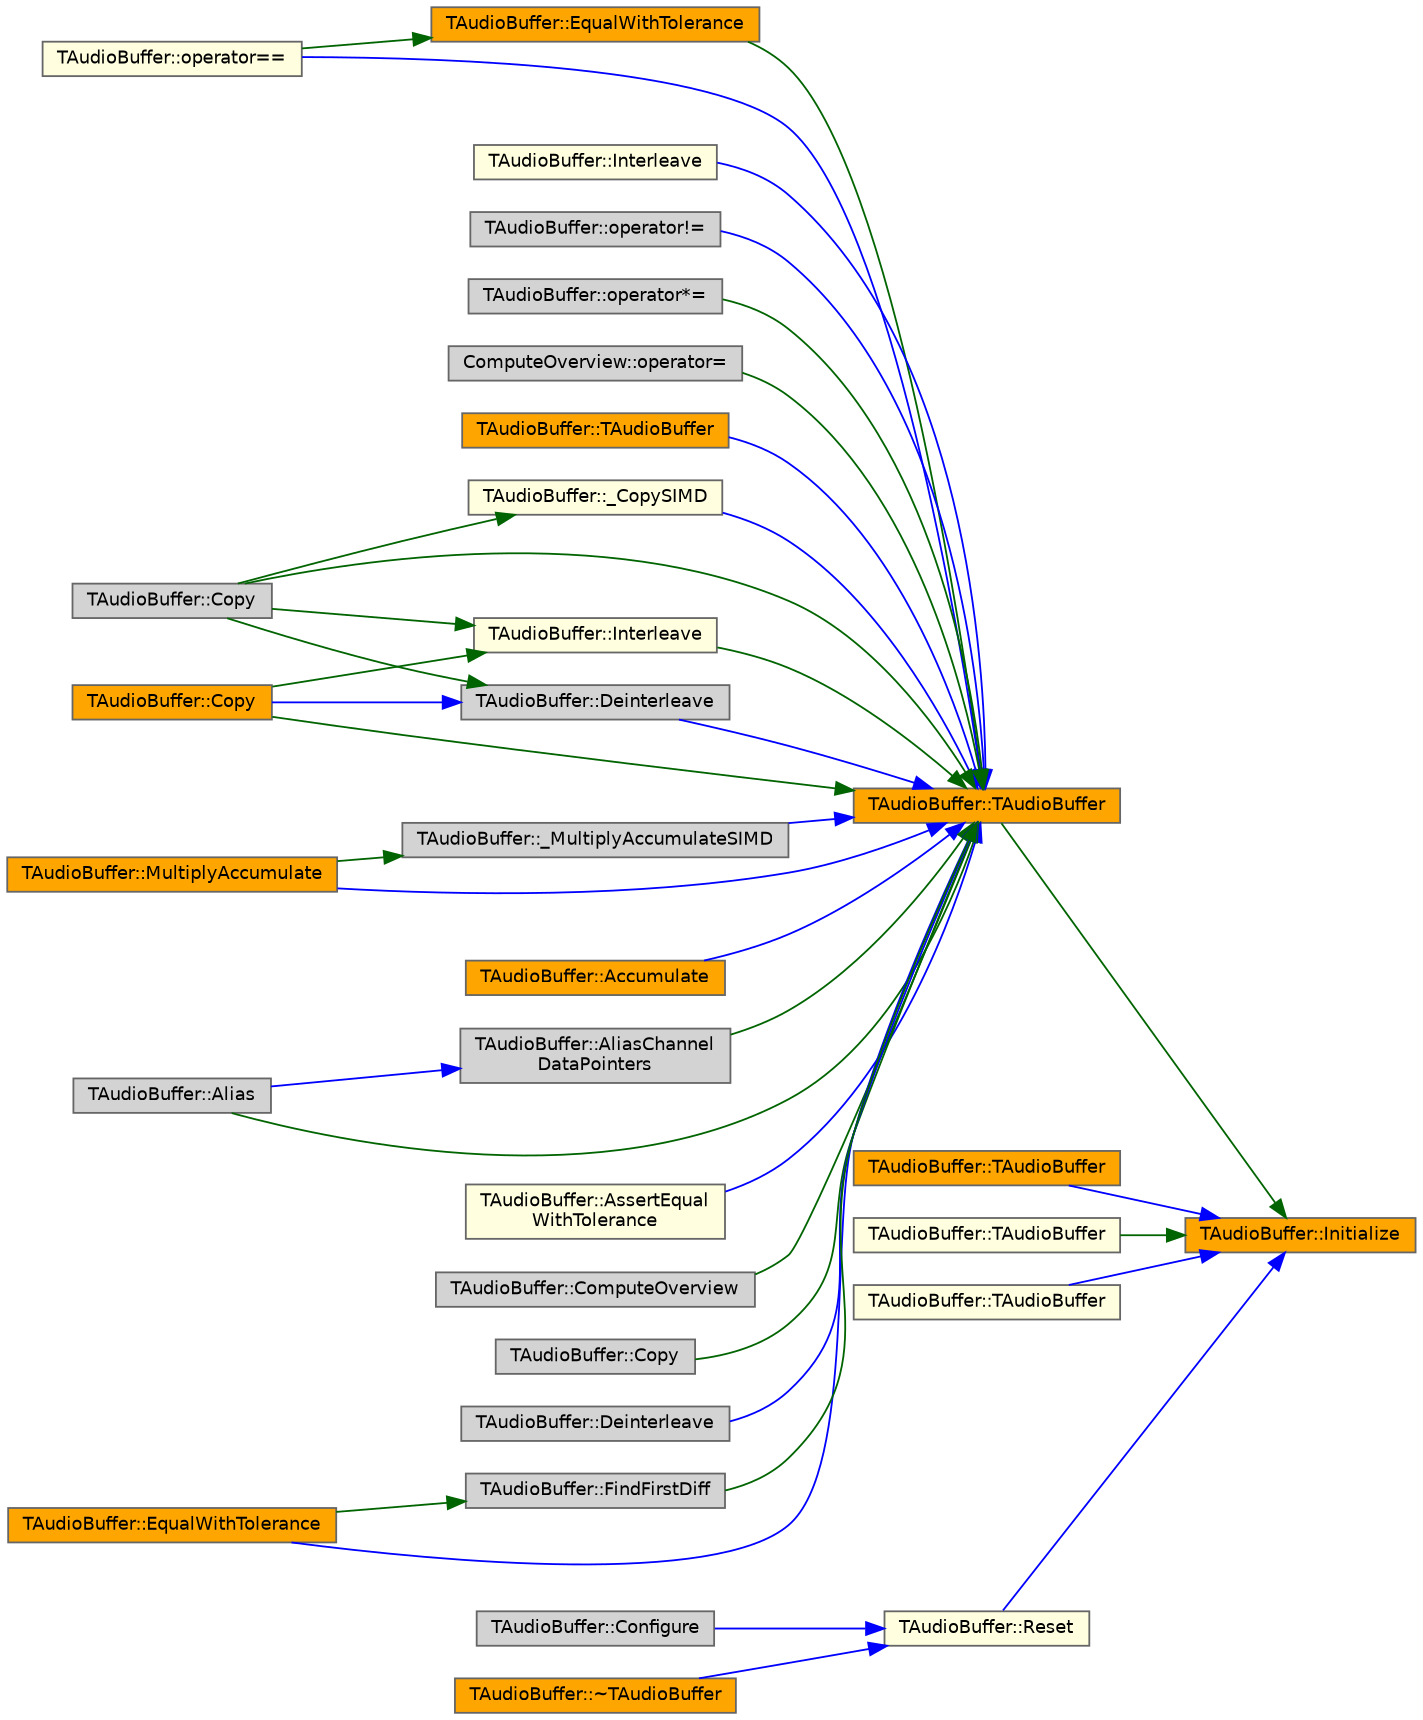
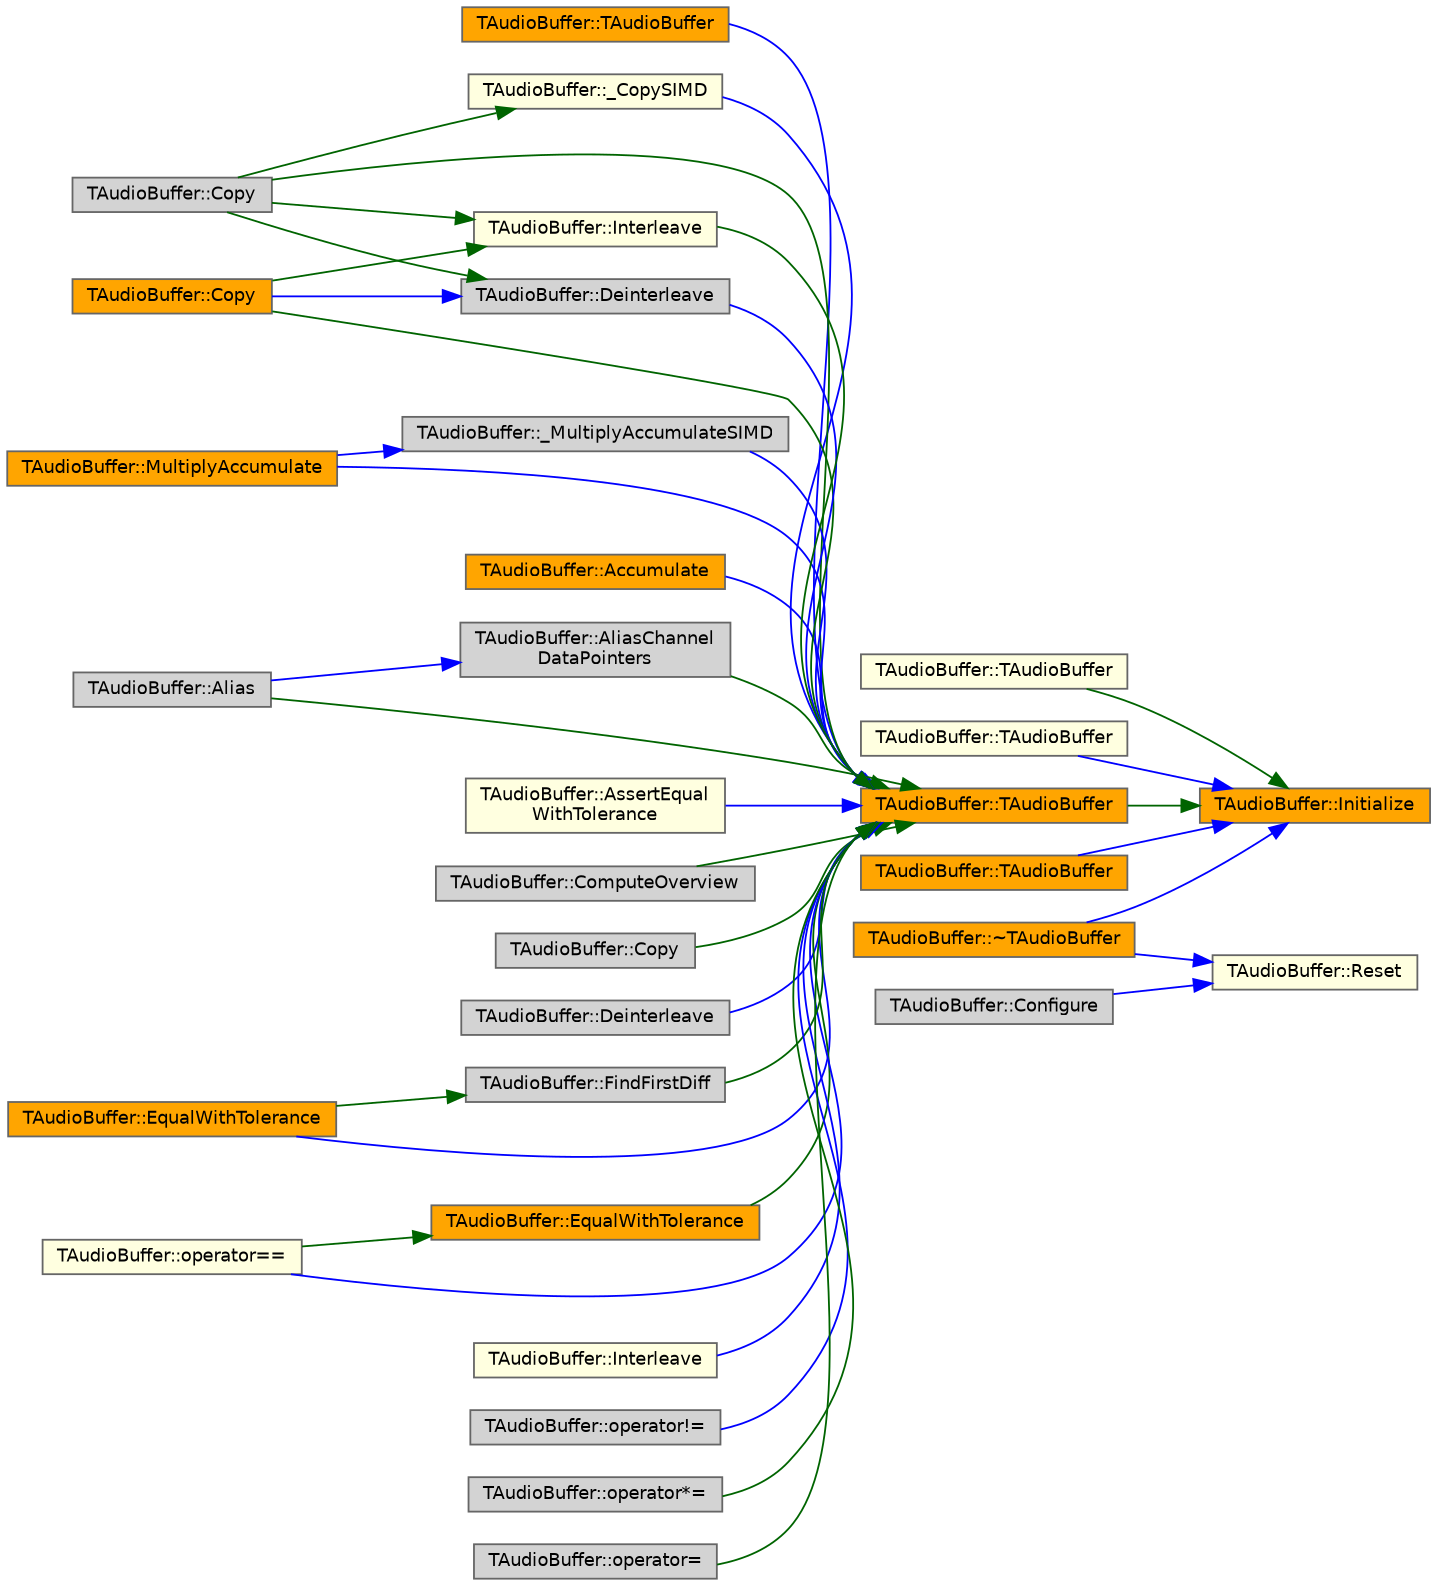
node "ComputeOverview::operator=": label "ComputeOverview::operator=" -> "TAudioBuffer::operator="
edge "TAudioBuffer::MultiplyAccumulate" -> "TAudioBuffer::_MultiplyAccumulateSIMD": color darkgreen -> blue
edge "TAudioBuffer::Reset" -> "TAudioBuffer::Initialize": now "TAudioBuffer::~TAudioBuffer" -> "TAudioBuffer::Initialize"
